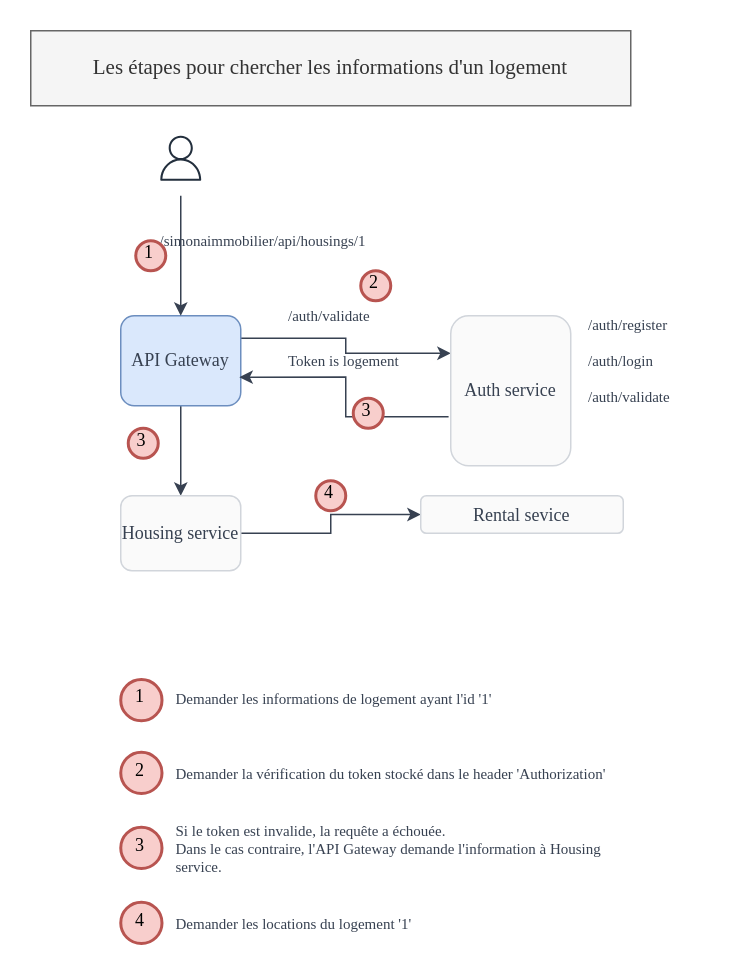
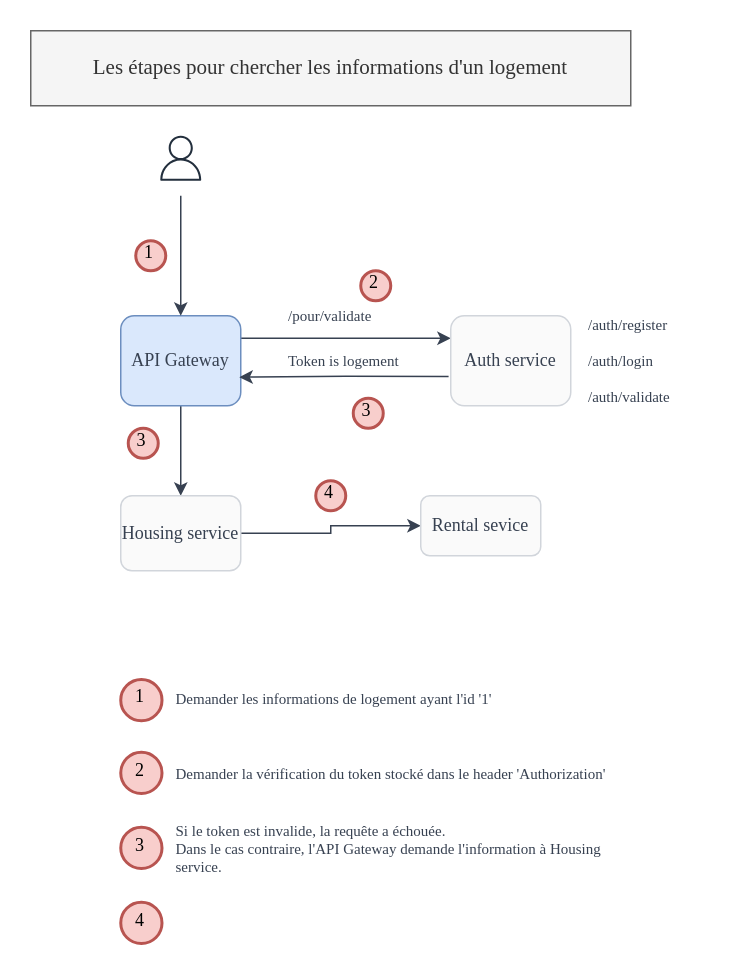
node "/simonaimmobilier/api/housings/1": removed
node "/auth/validate": label "/auth/validate" -> "/pour/validate"
node "Auth service": size 120x150 -> 120x90
node "Rental sevice": size 203x38 -> 120x60
node "Demander les locations du logement '1'": removed
